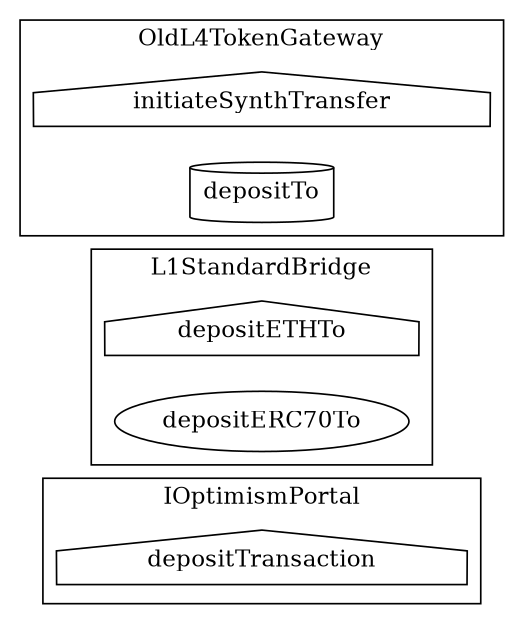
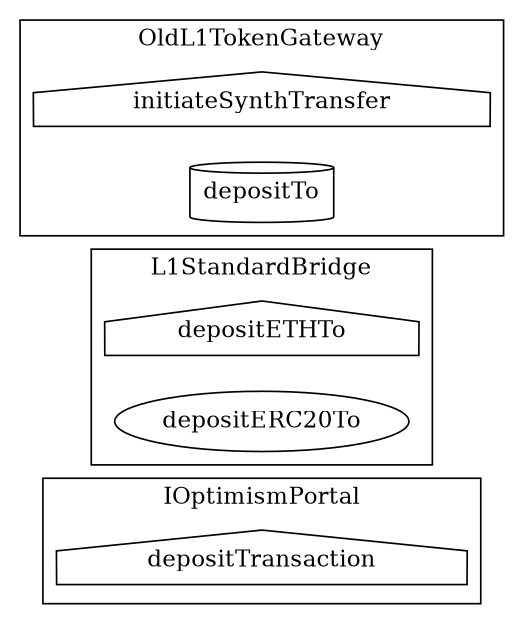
cluster "OldL4TokenGateway": label "OldL4TokenGateway" -> "OldL1TokenGateway"
node "depositERC70To": label "depositERC70To" -> "depositERC20To"
